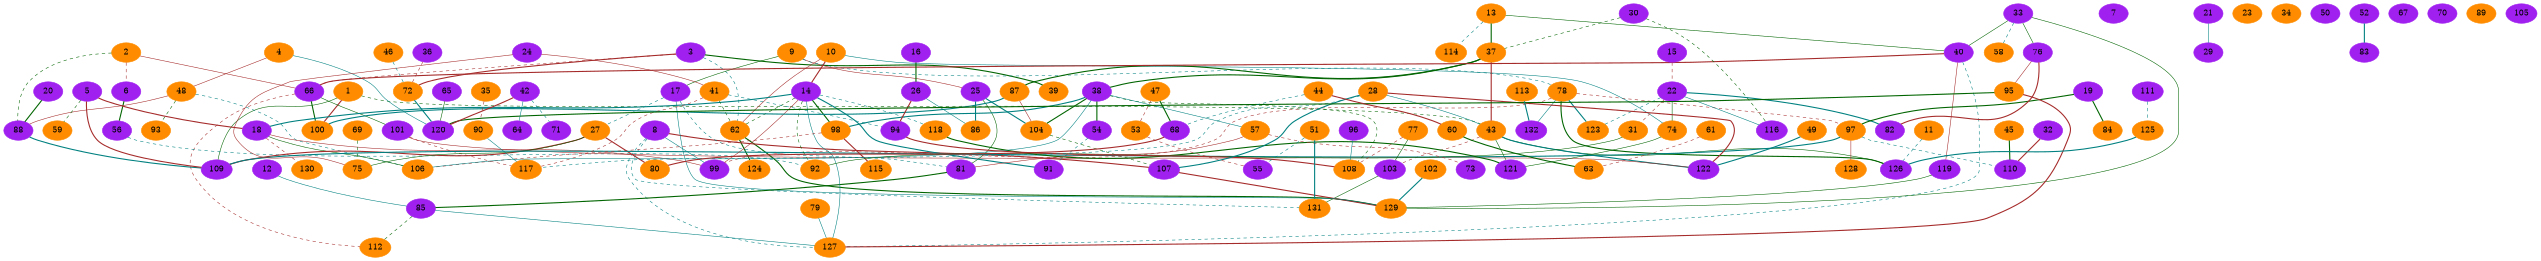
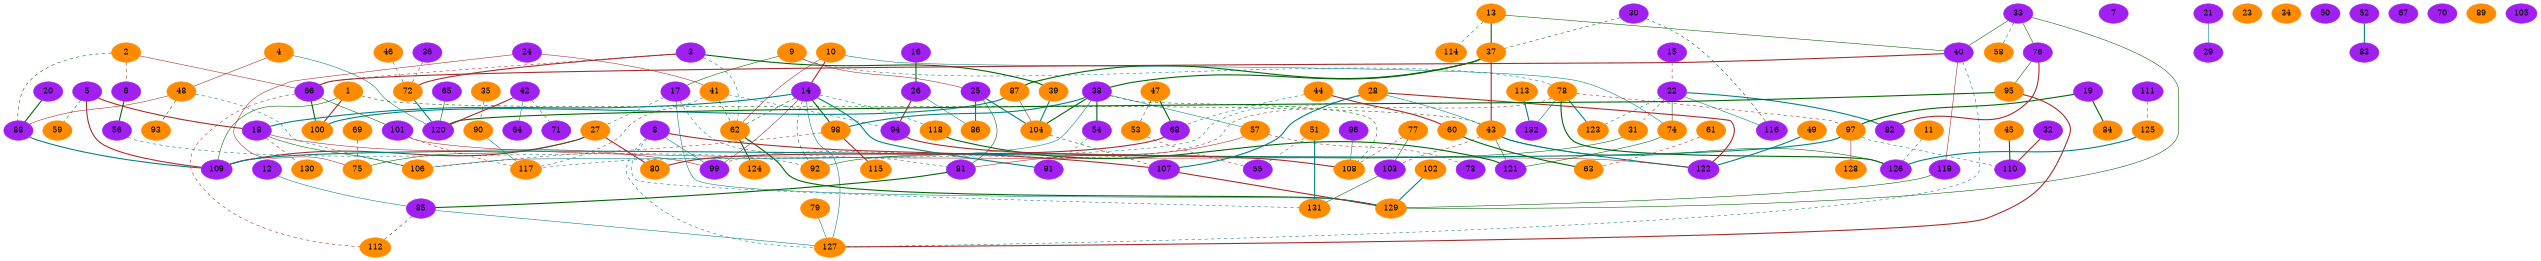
edge "76" -- "95": color brown -> darkgreen
edge "39" -- "104": added
